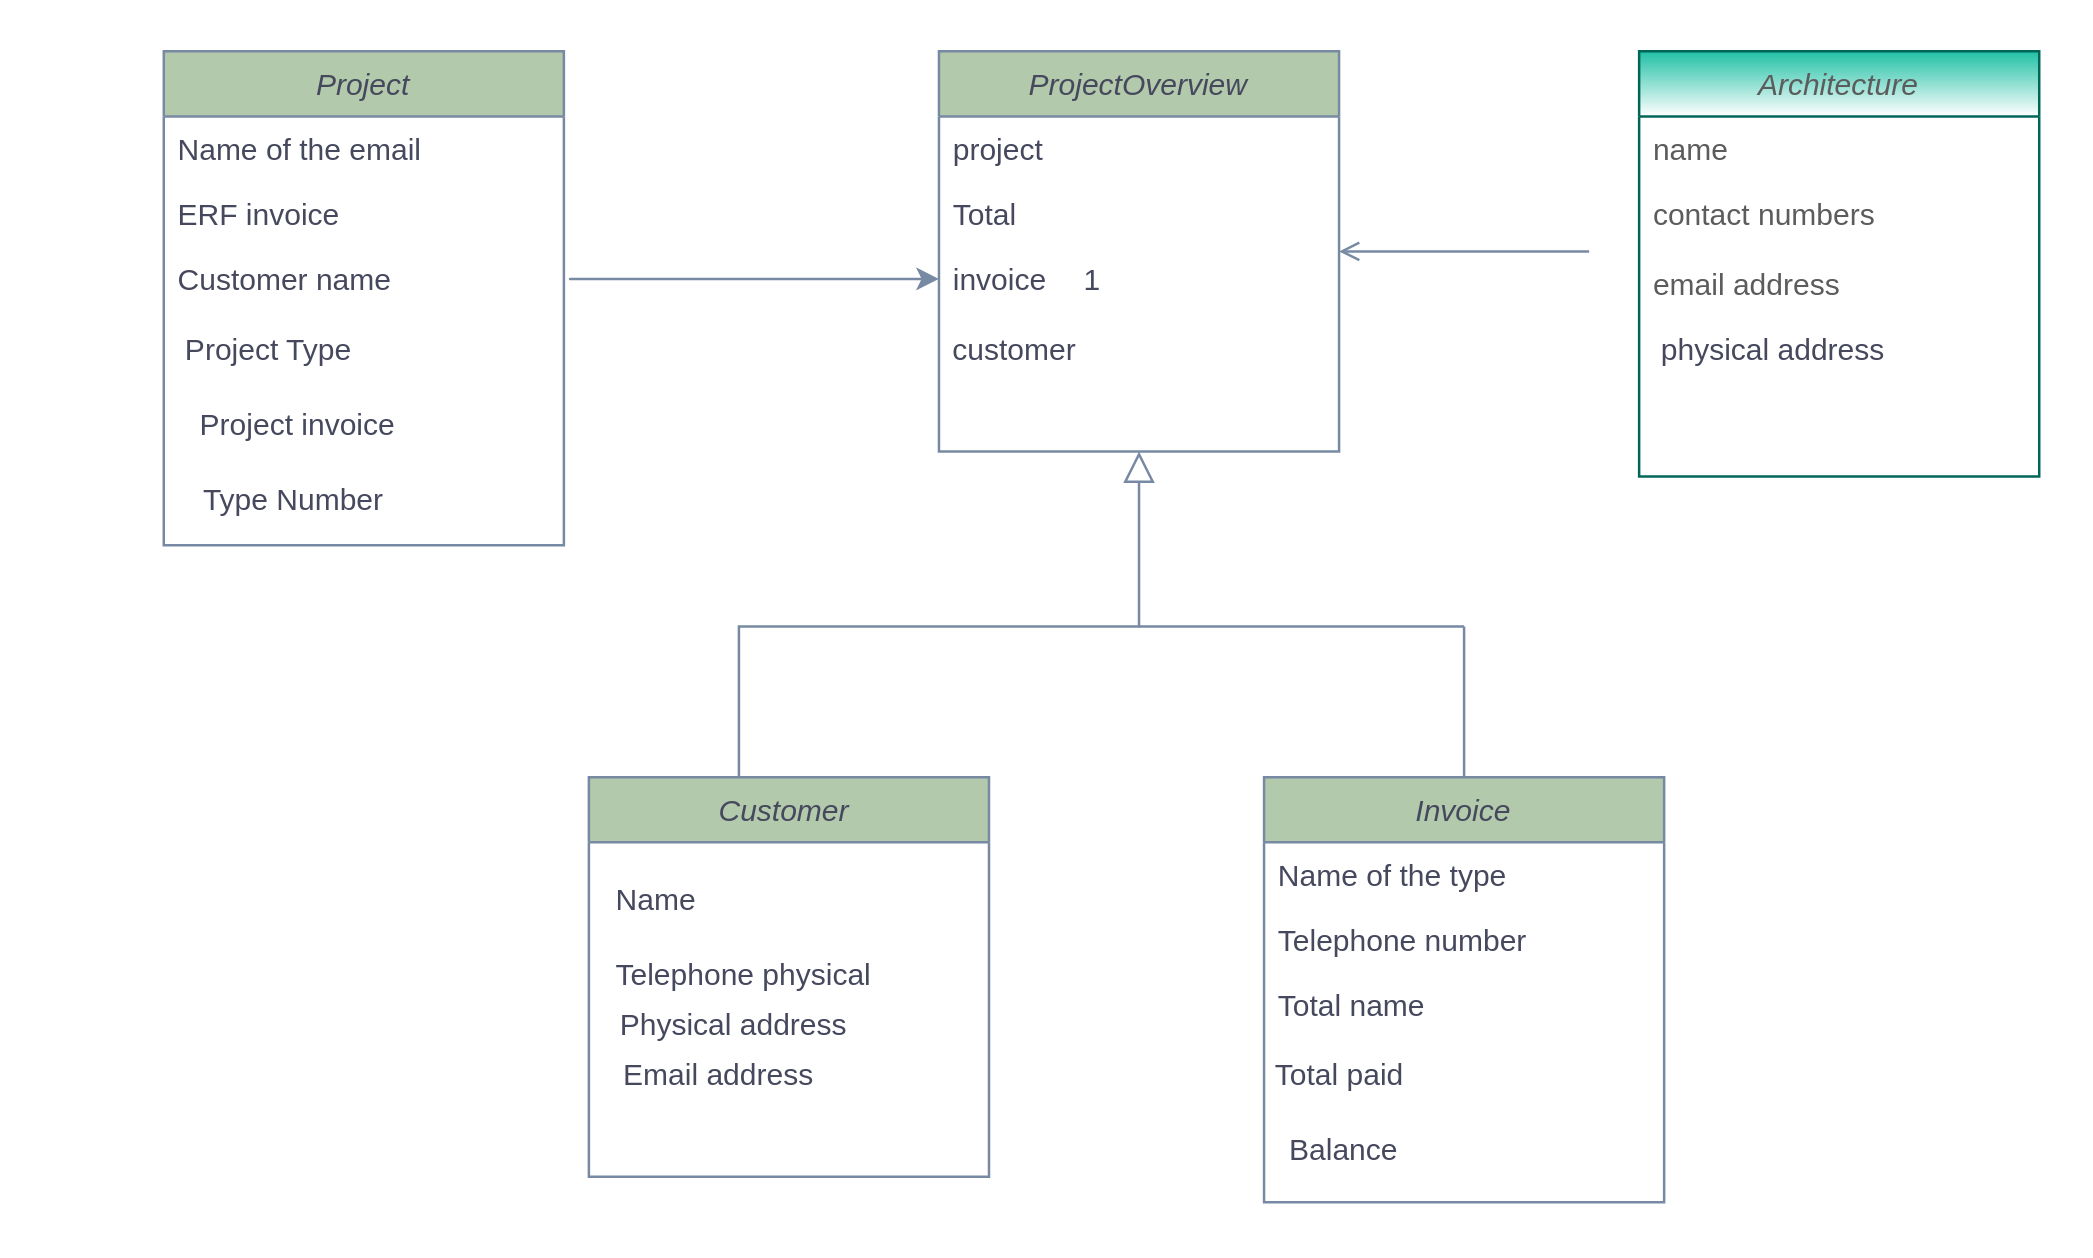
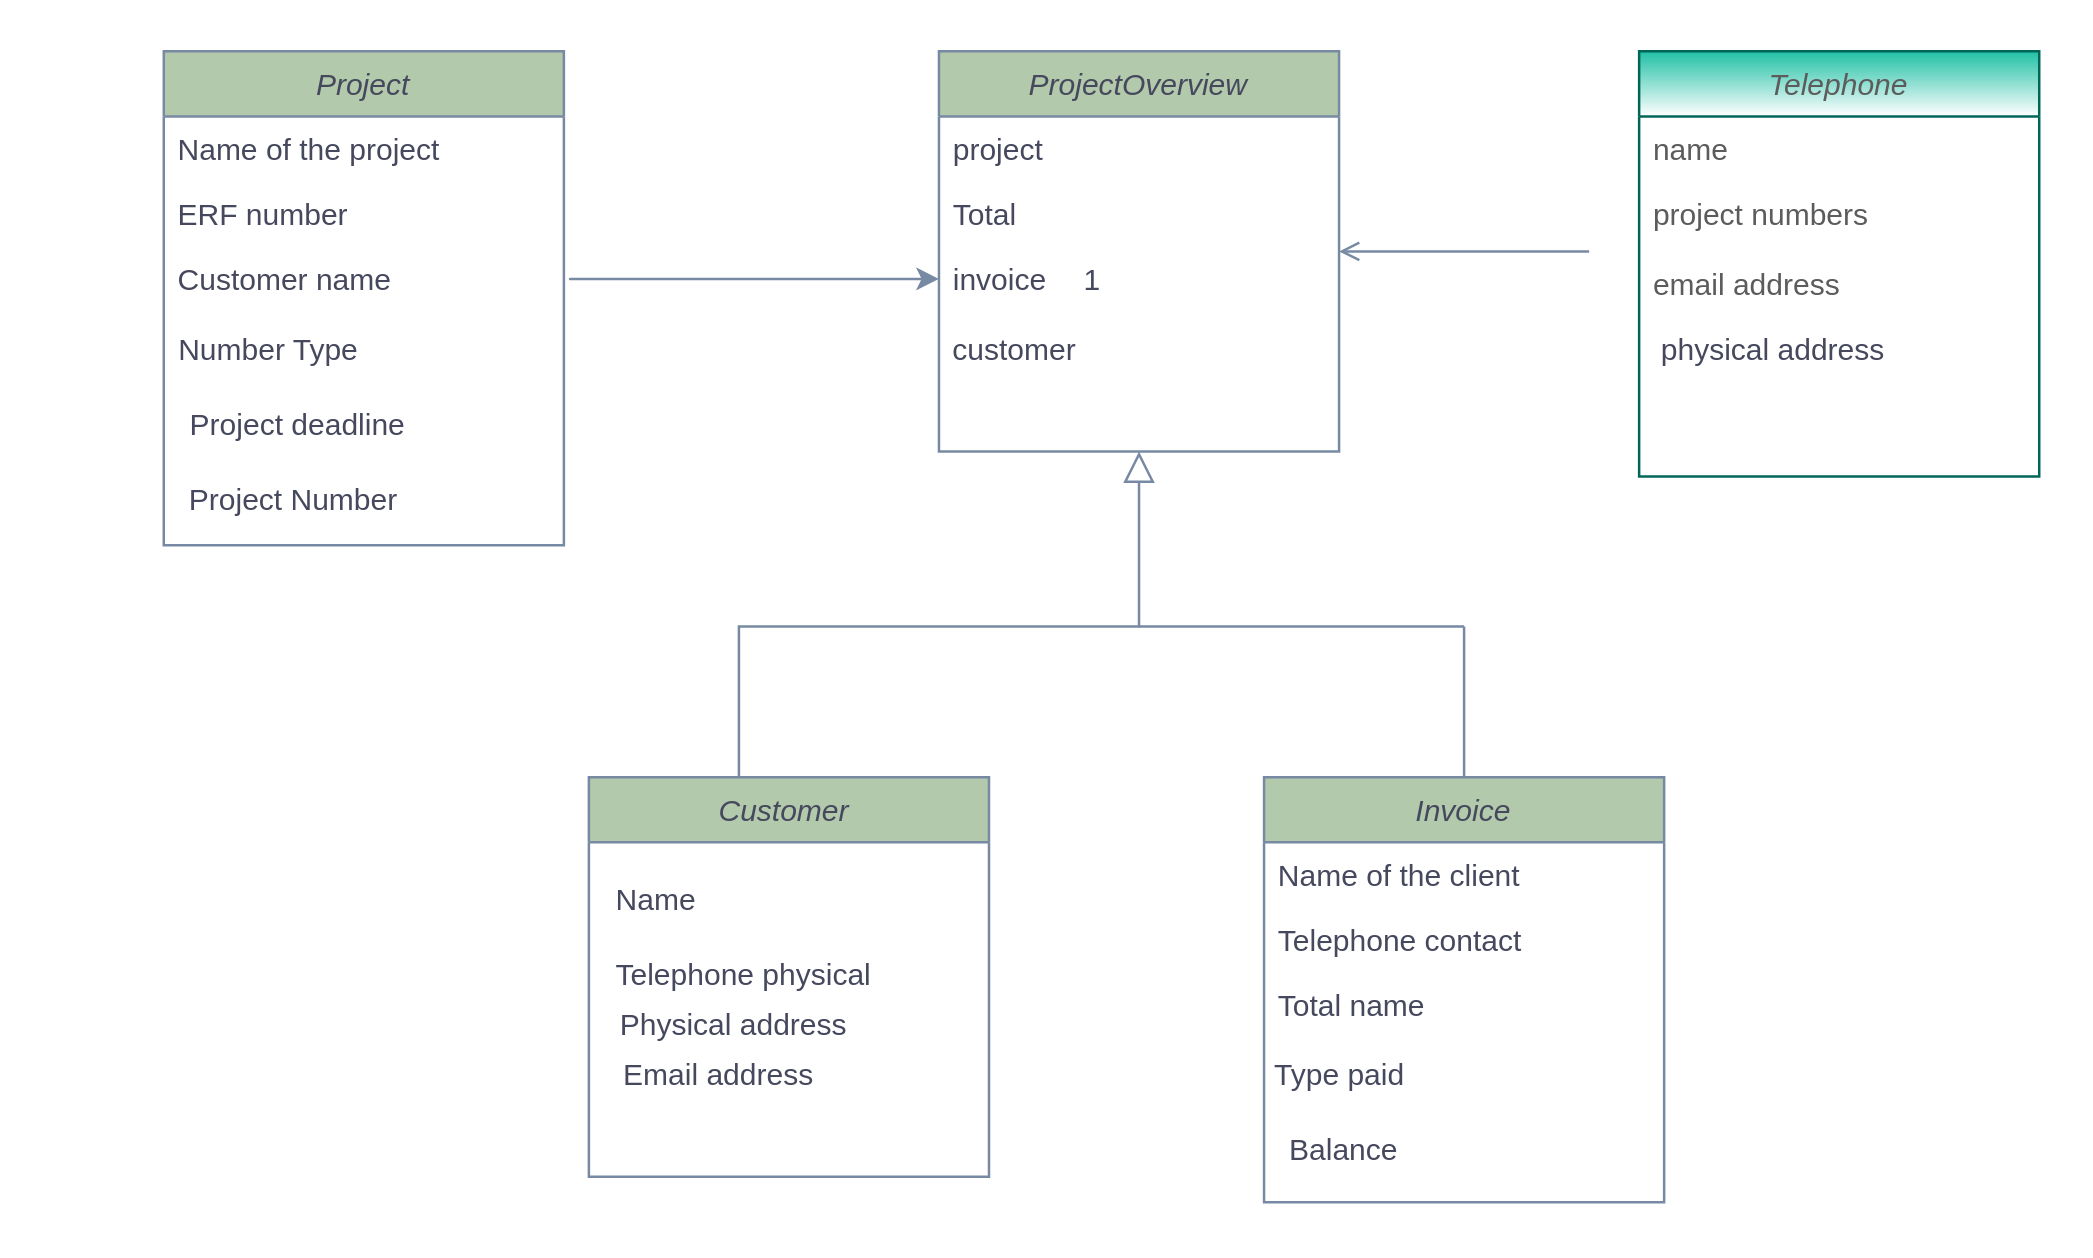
node "Architecture": label "Architecture" -> "Telephone"
node "Name of the email": label "Name of the email" -> "Name of the project"
node "ERF invoice": label "ERF invoice" -> "ERF number"
node "contact numbers": label "contact numbers" -> "project numbers"
node "Customer name Project type Project number Project deadline": label "Customer name Project type Project number Project deadline" -> "Customer name Project type Project number Project numbers"
node "Project Type": label "Project Type" -> "Number Type"
node "Project invoice": label "Project invoice" -> "Project deadline"
node "Type Number": label "Type Number" -> "Project Number"
node "Name of the type": label "Name of the type" -> "Name of the client"
node "Telephone number": label "Telephone number" -> "Telephone contact"
node "Total paid": label "Total paid" -> "Type paid"
